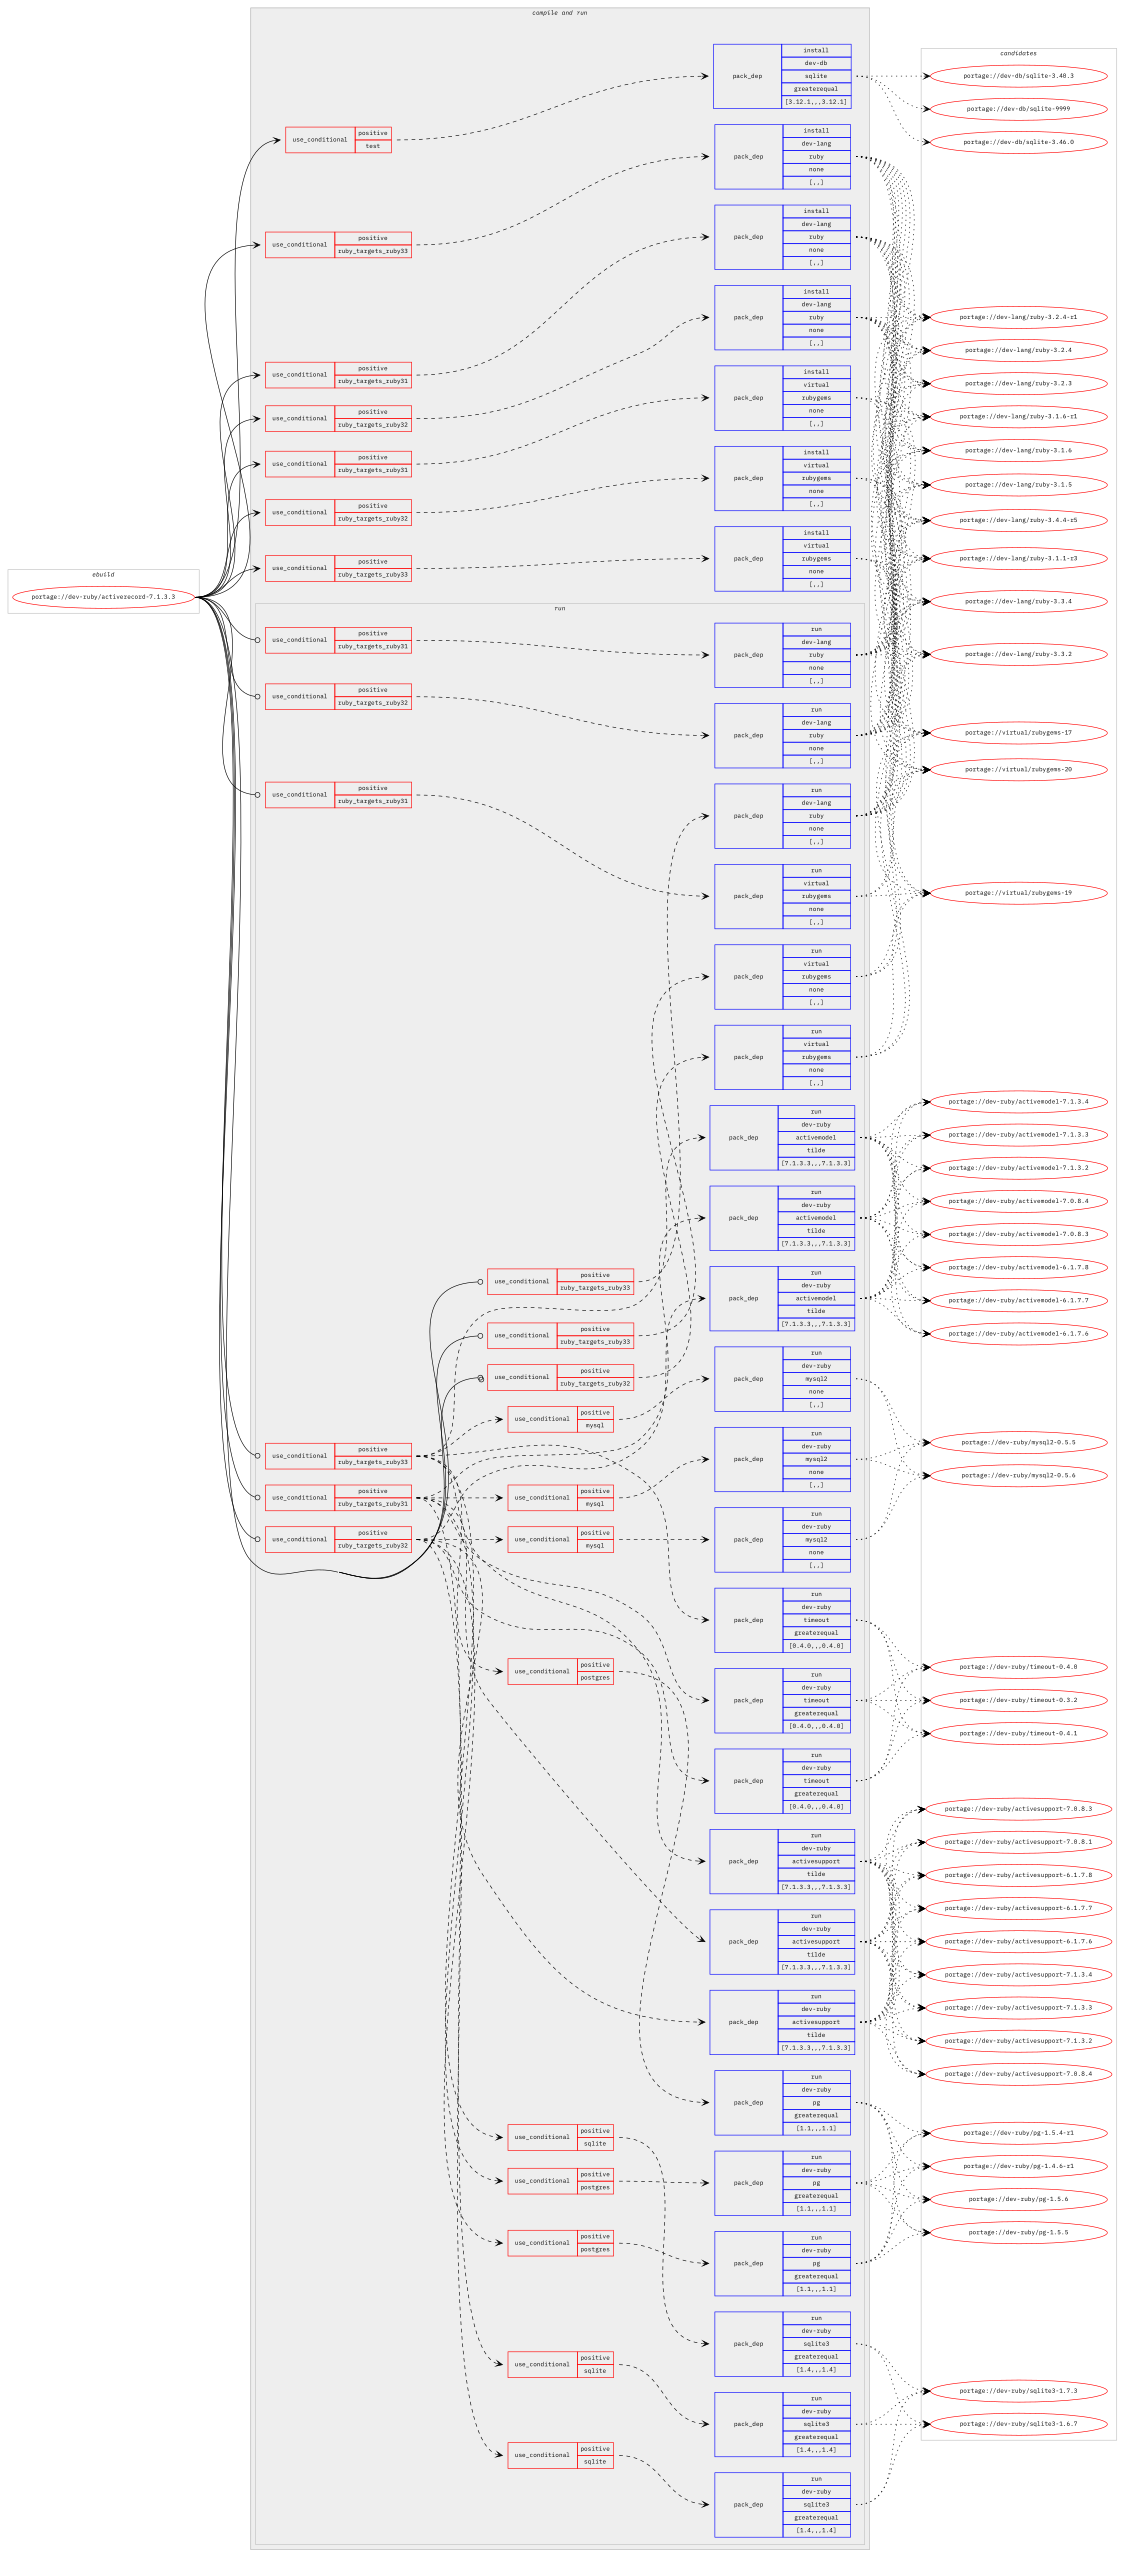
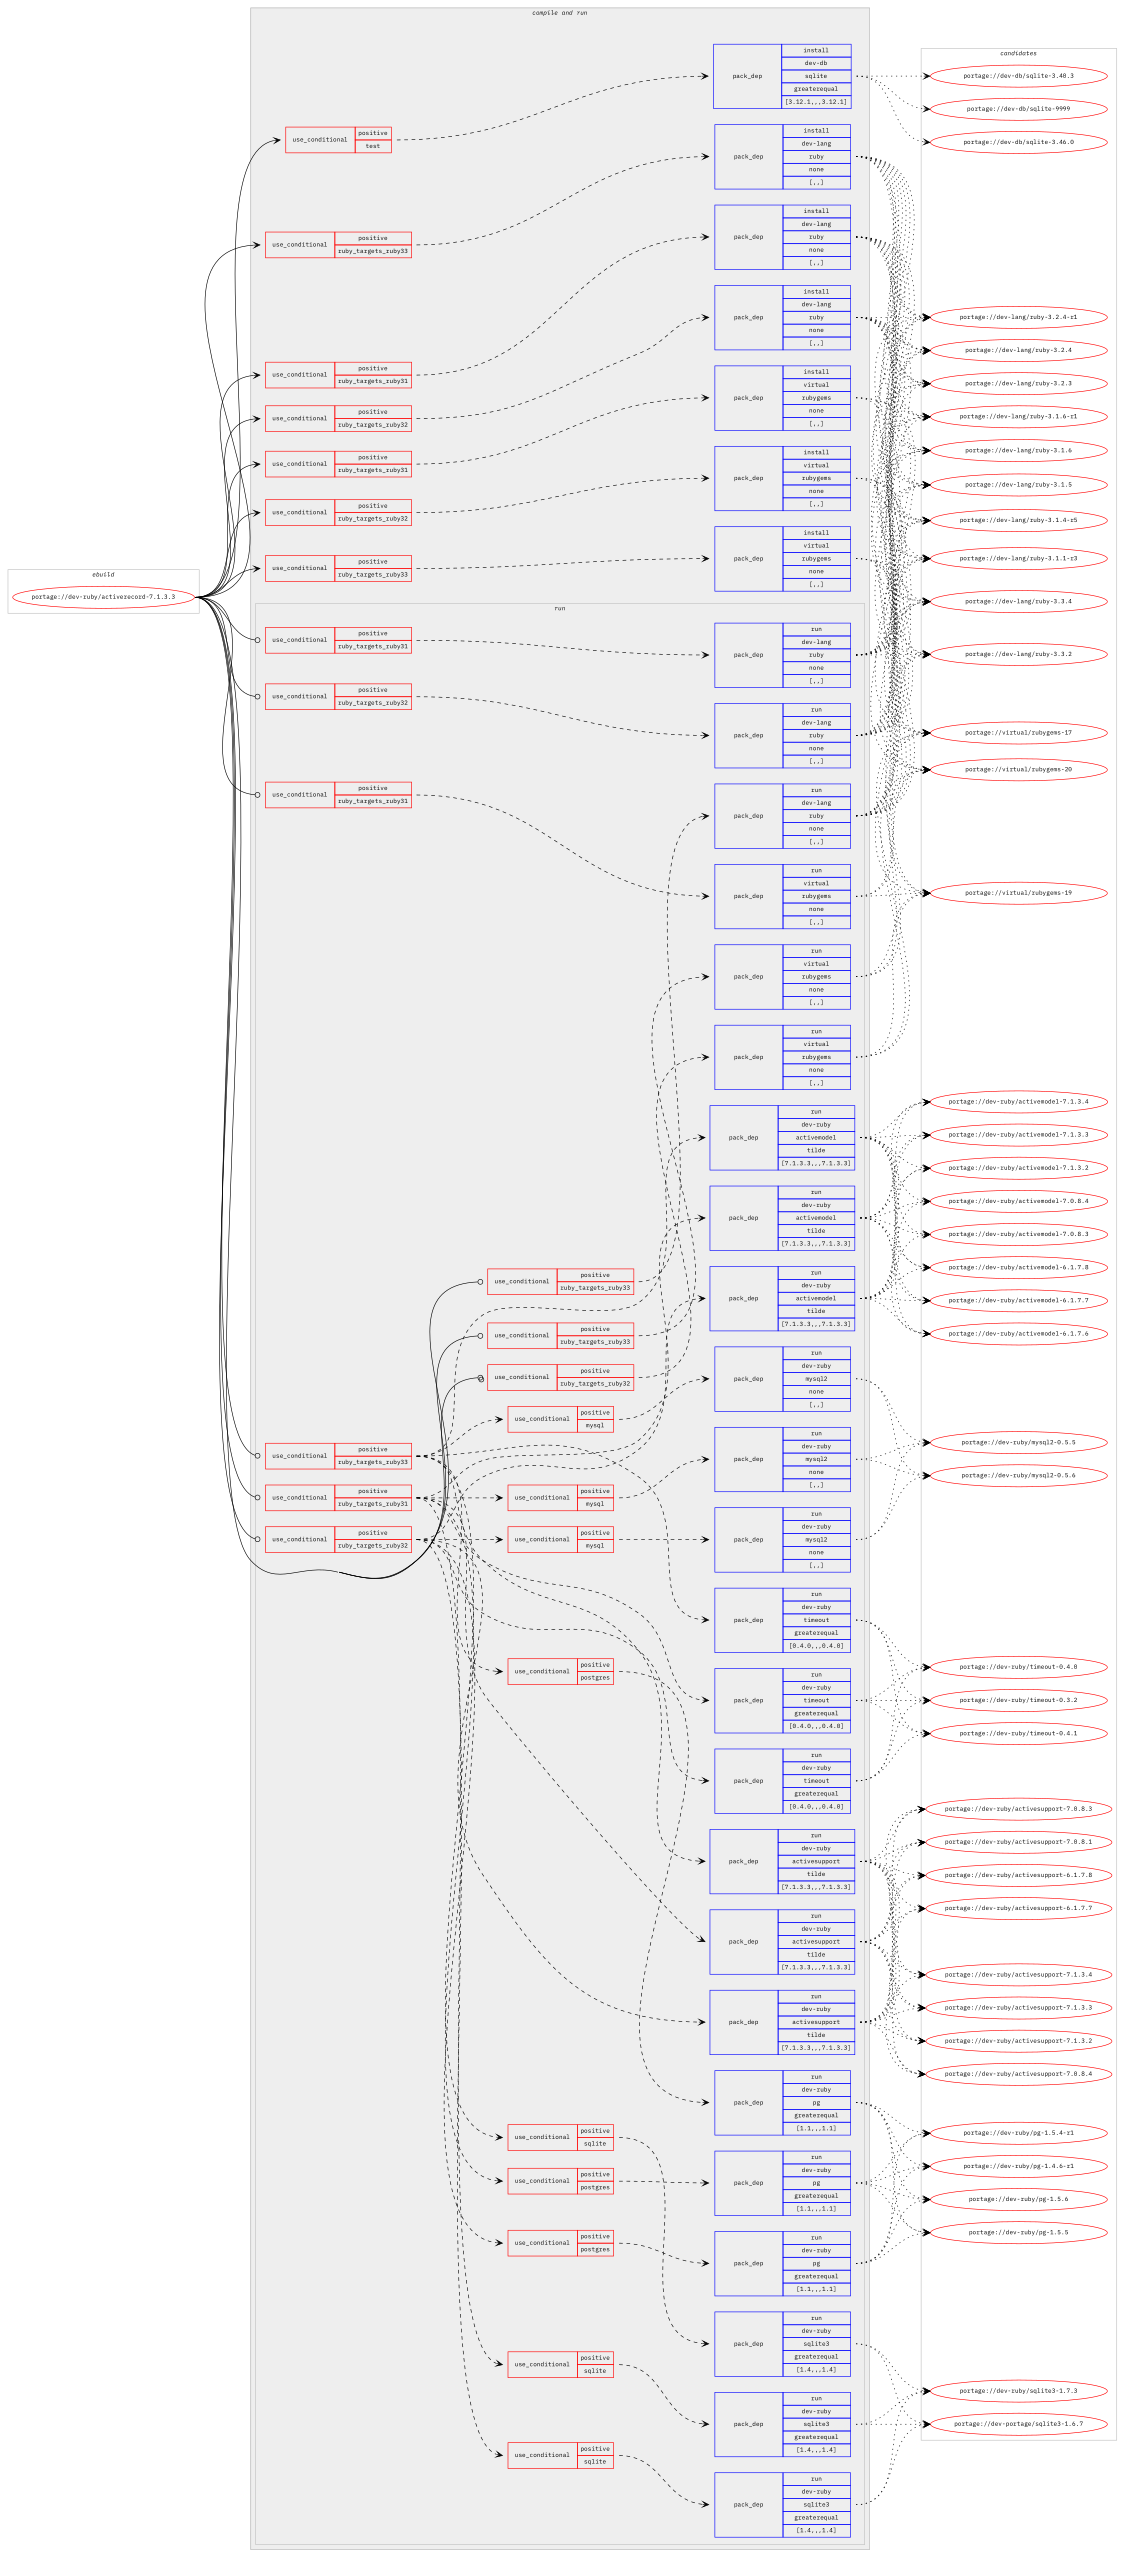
node "portage://dev-lang/ruby-3.4.4-r5": label "portage://dev-lang/ruby-3.4.4-r5" -> "portage://dev-lang/ruby-3.1.4-r5"
node "portage://dev-ruby/activesupport-6.1.7.6": removed
node "portage://dev-ruby/sqlite3-1.6.7": label "portage://dev-ruby/sqlite3-1.6.7" -> "portage://dev-portage/sqlite3-1.6.7"
